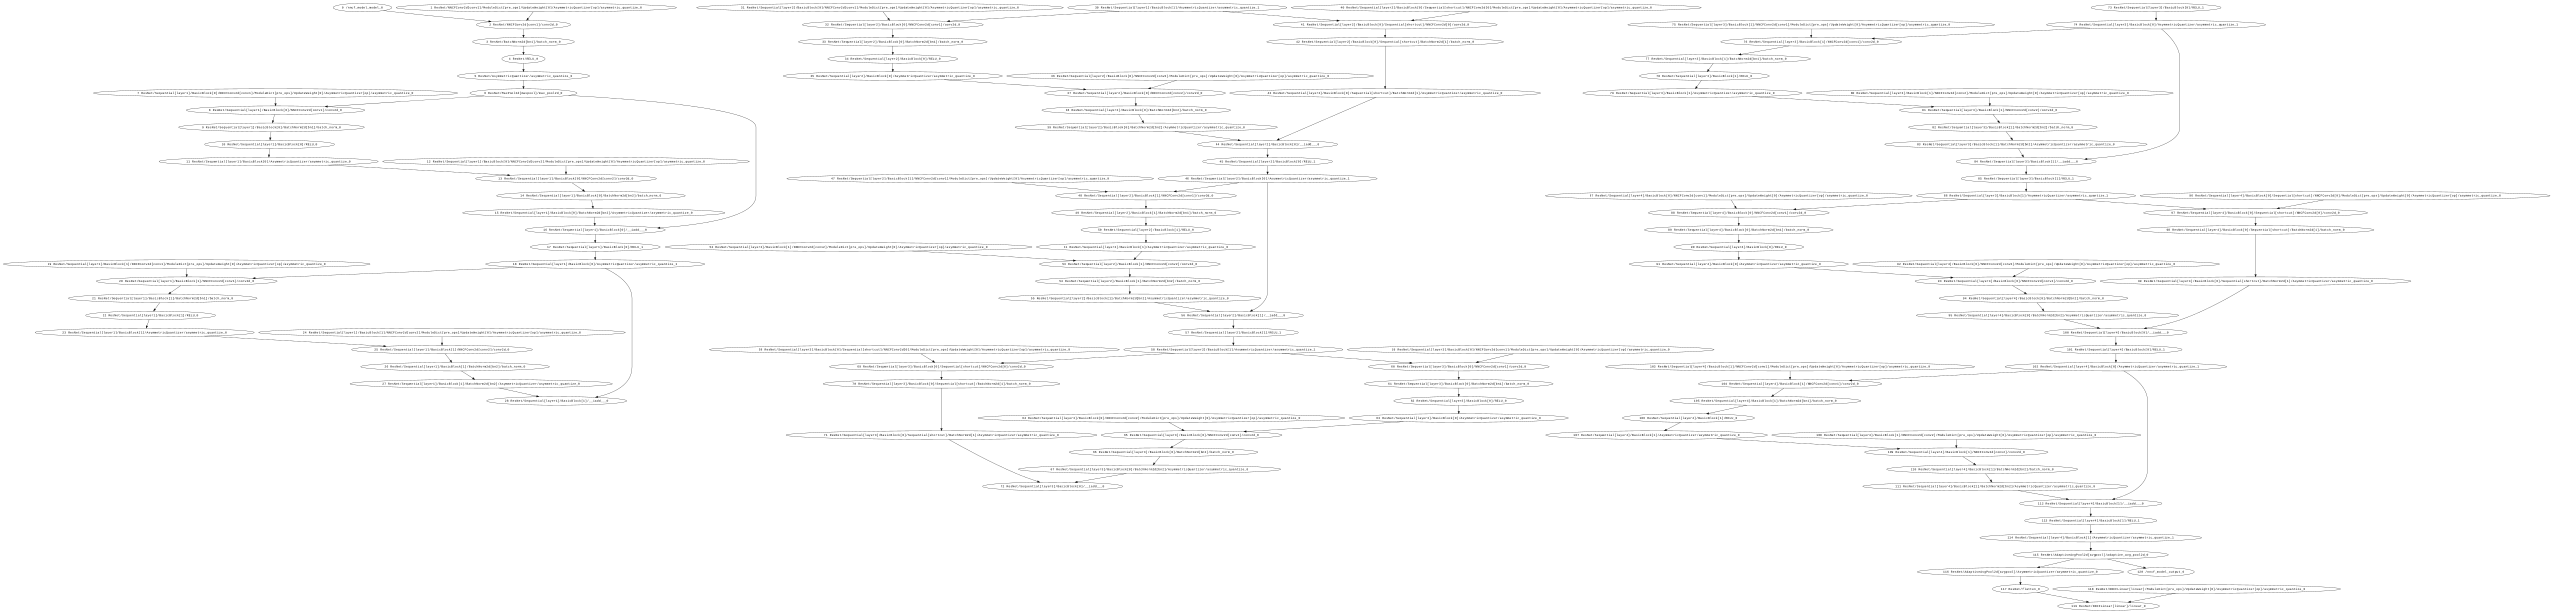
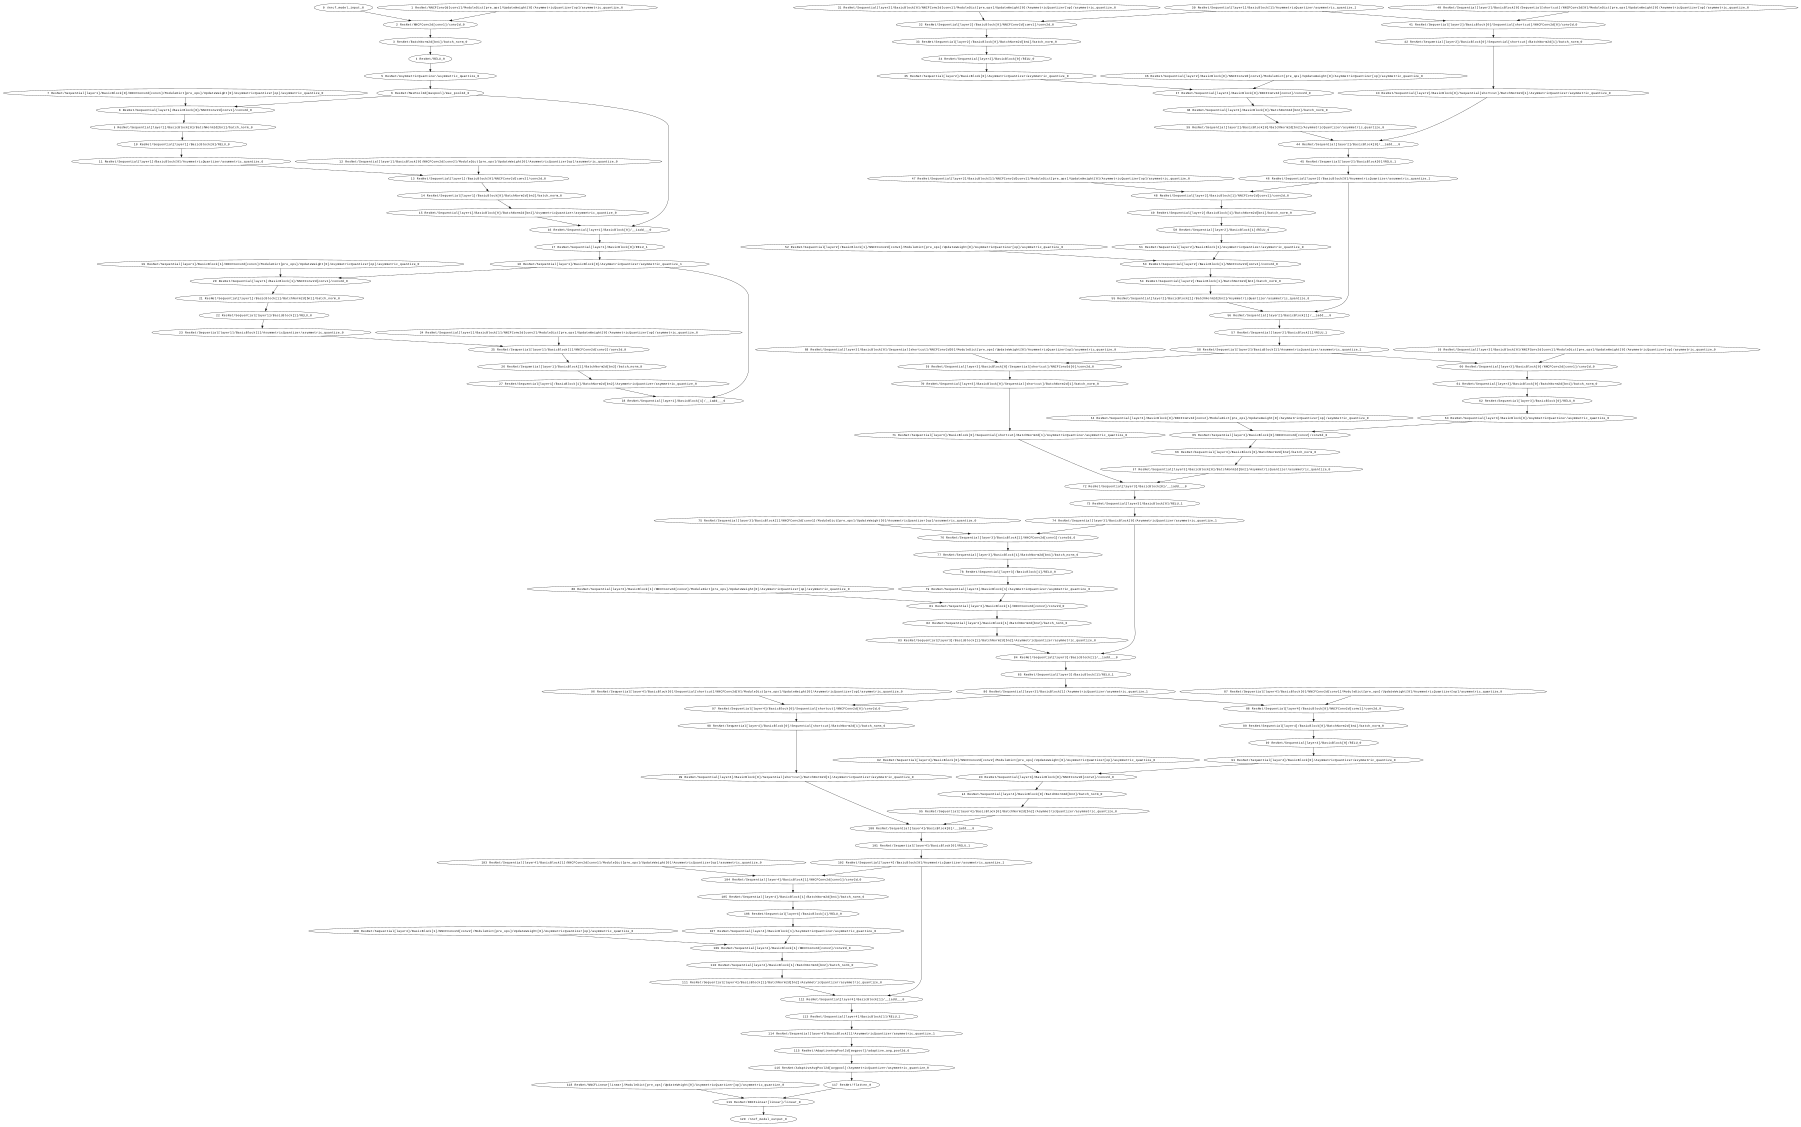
node "0 /nncf_model_model_0": label "0 /nncf_model_model_0" -> "0 /nncf_model_input_0"
edge "72 ResNet/Sequential[layer3]/BasicBlock[0]/__iadd___0" -> "73 ResNet/Sequential[layer3]/BasicBlock[0]/RELU_1": added
edge "115 ResNet/AdaptiveAvgPool2d[avgpool]/adaptive_avg_pool2d_0" -> "120 /nncf_model_output_0": now "119 ResNet/NNCFLinear[linear]/linear_0" -> "120 /nncf_model_output_0"
